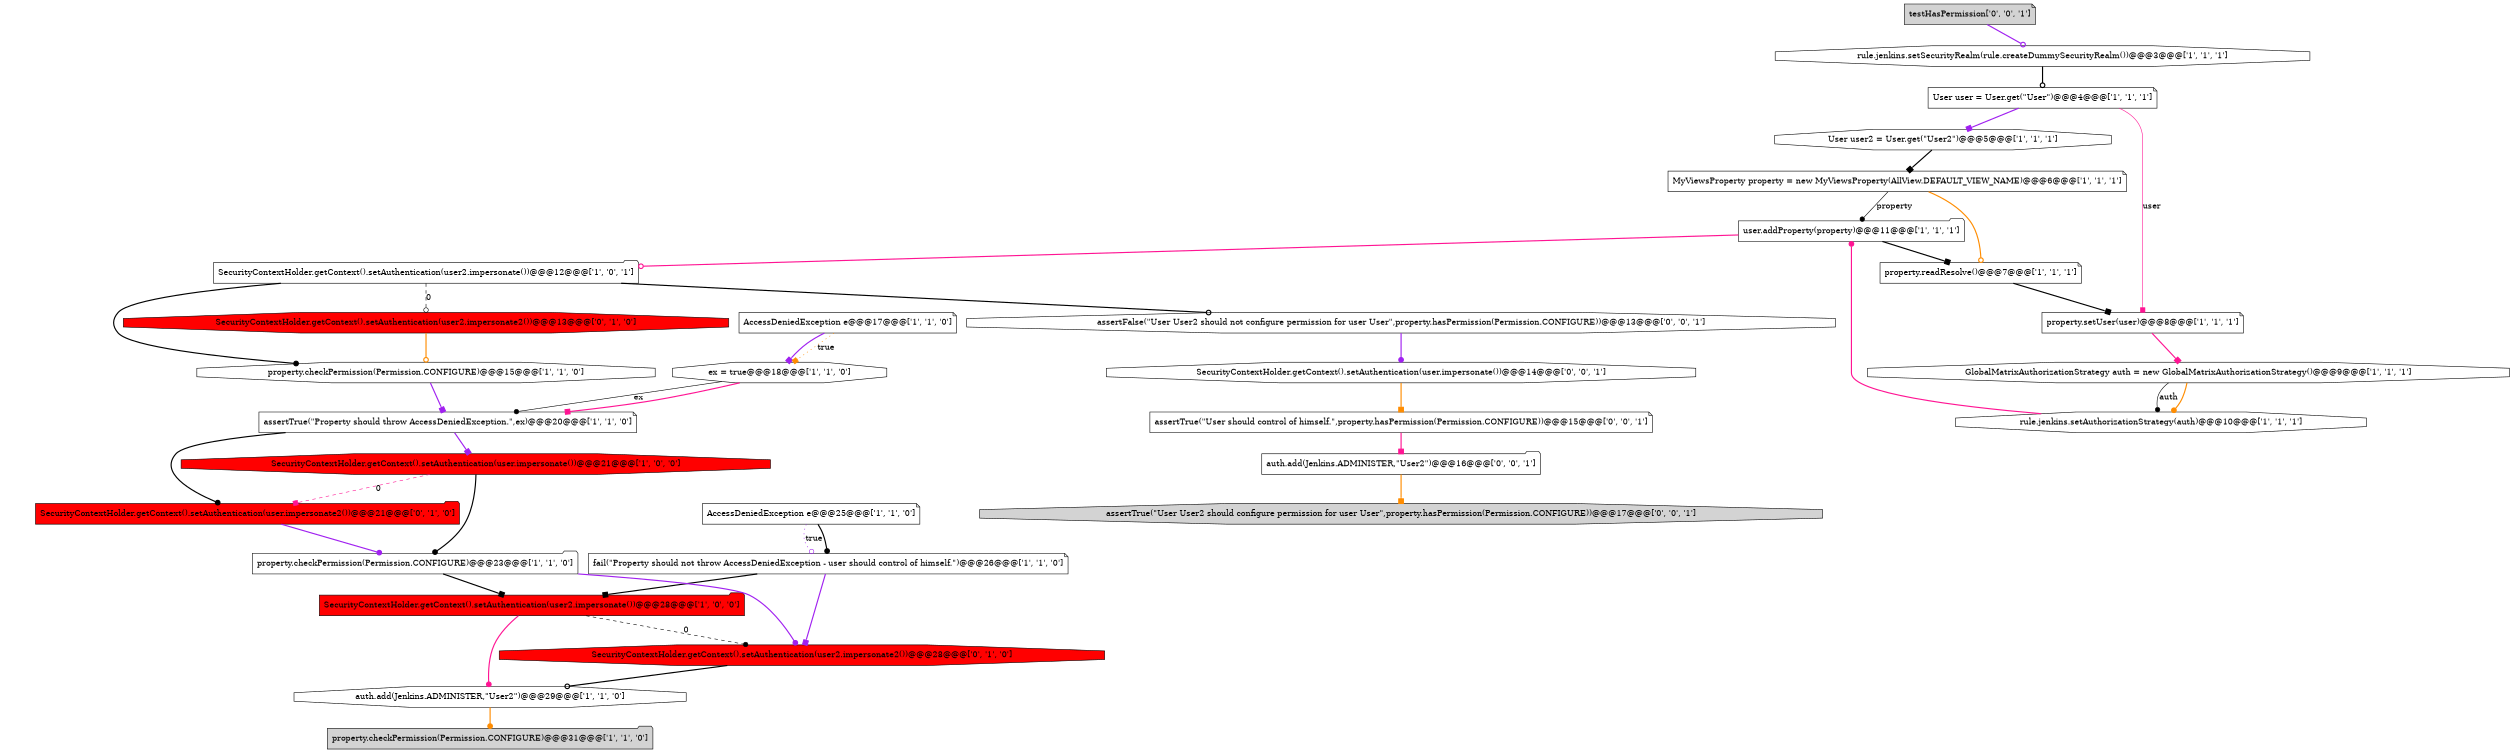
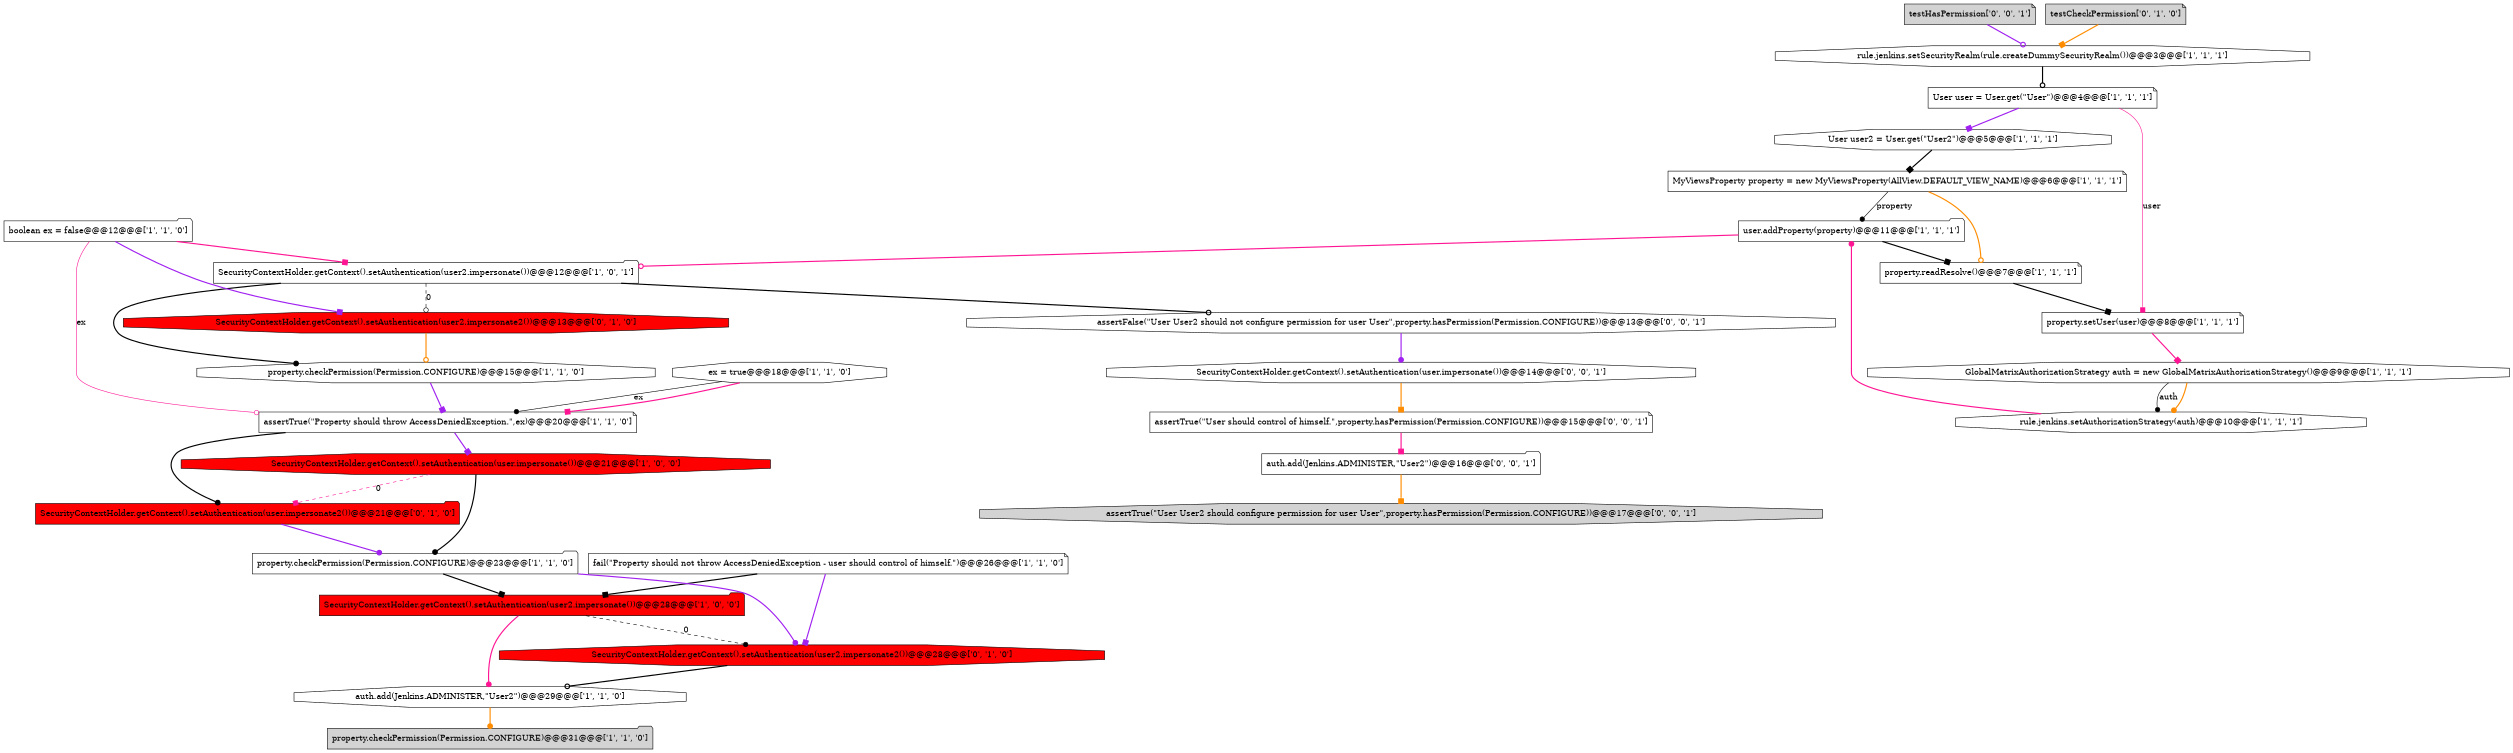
node "testCheckPermission['0', '1', '0']": added
node "boolean ex = false@@@12@@@['1', '1', '0']": added
node "AccessDeniedException e@@@17@@@['1', '1', '0']": removed
node "AccessDeniedException e@@@25@@@['1', '1', '0']": removed
